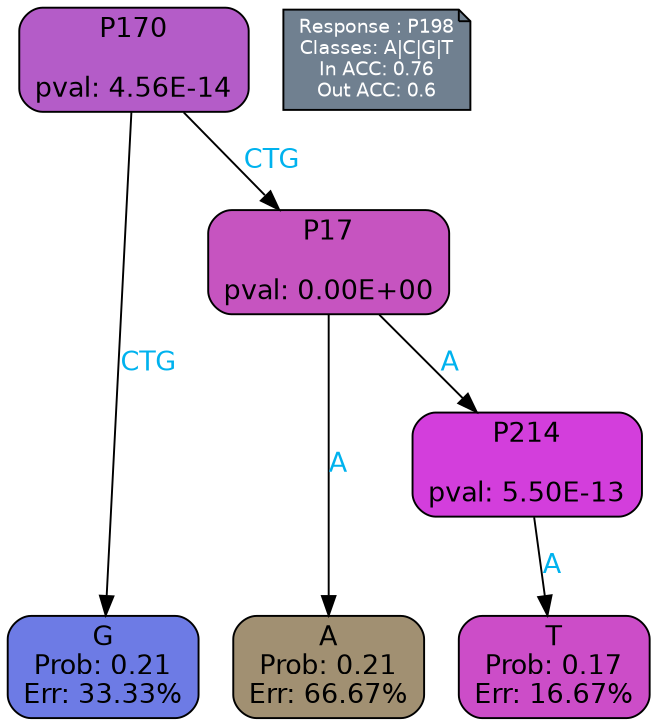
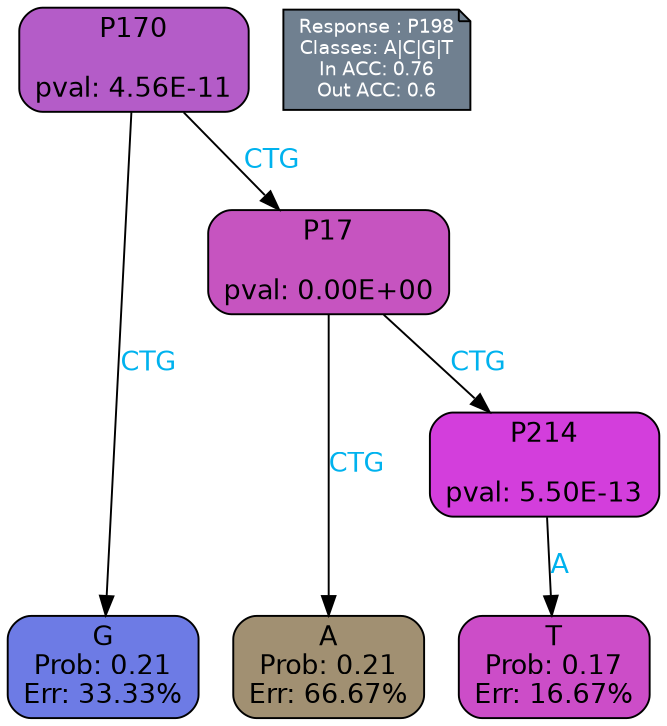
node "P170 pval: 4.56E-14": label "P170 pval: 4.56E-14" -> "P170 pval: 4.56E-11"
edge "P17 pval: 0.00E+00" -> "P214 pval: 5.50E-13": label "A" -> "CTG"
edge "P17 pval: 0.00E+00" -> "A Prob: 0.21 Err: 66.67%": label "A" -> "CTG"
